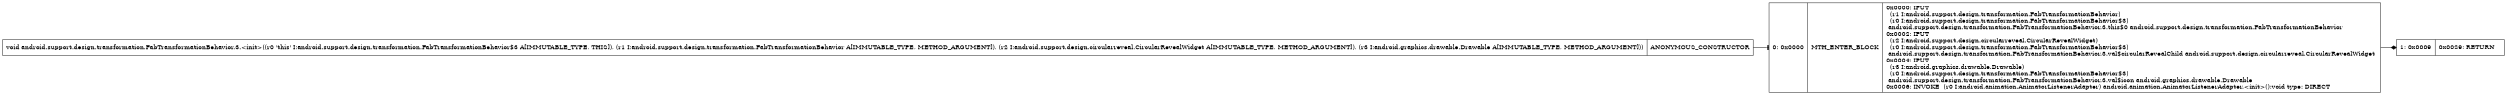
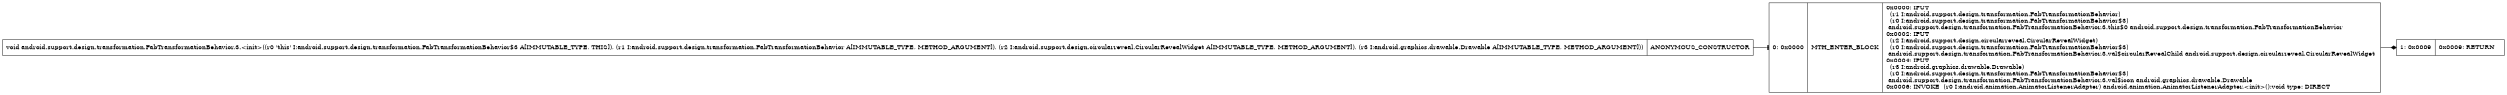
node "1: 0x0009": text "0x0029: RETURN" -> "0x0009: RETURN"
